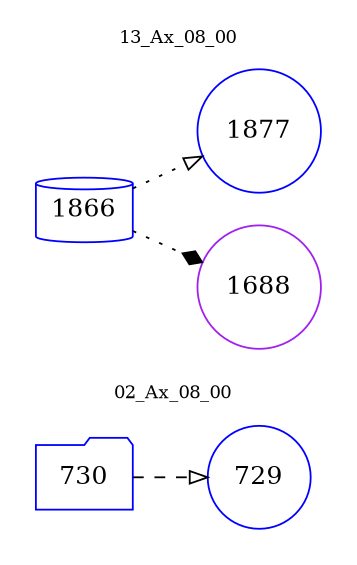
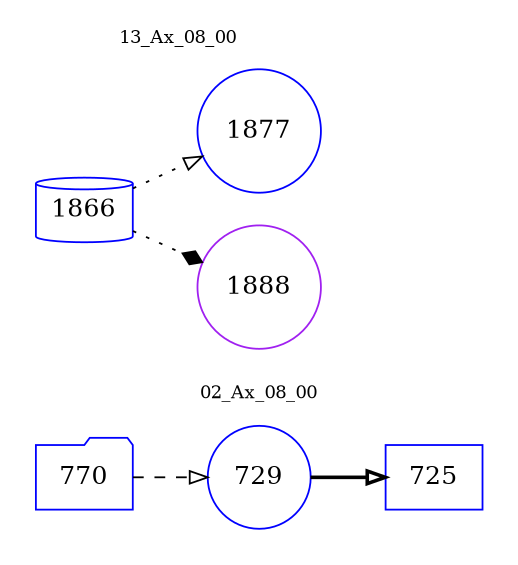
node "1688": label "1688" -> "1888"
node "730": label "730" -> "770"
node "725": added
